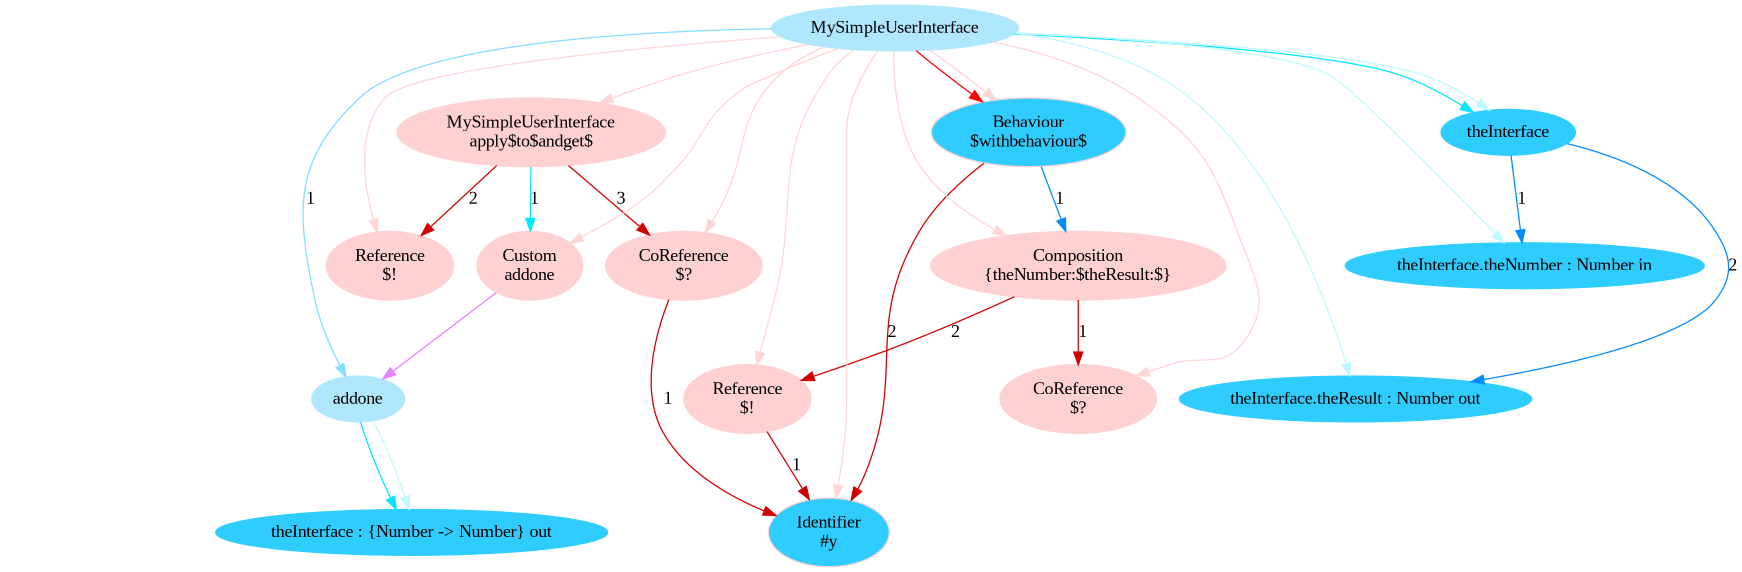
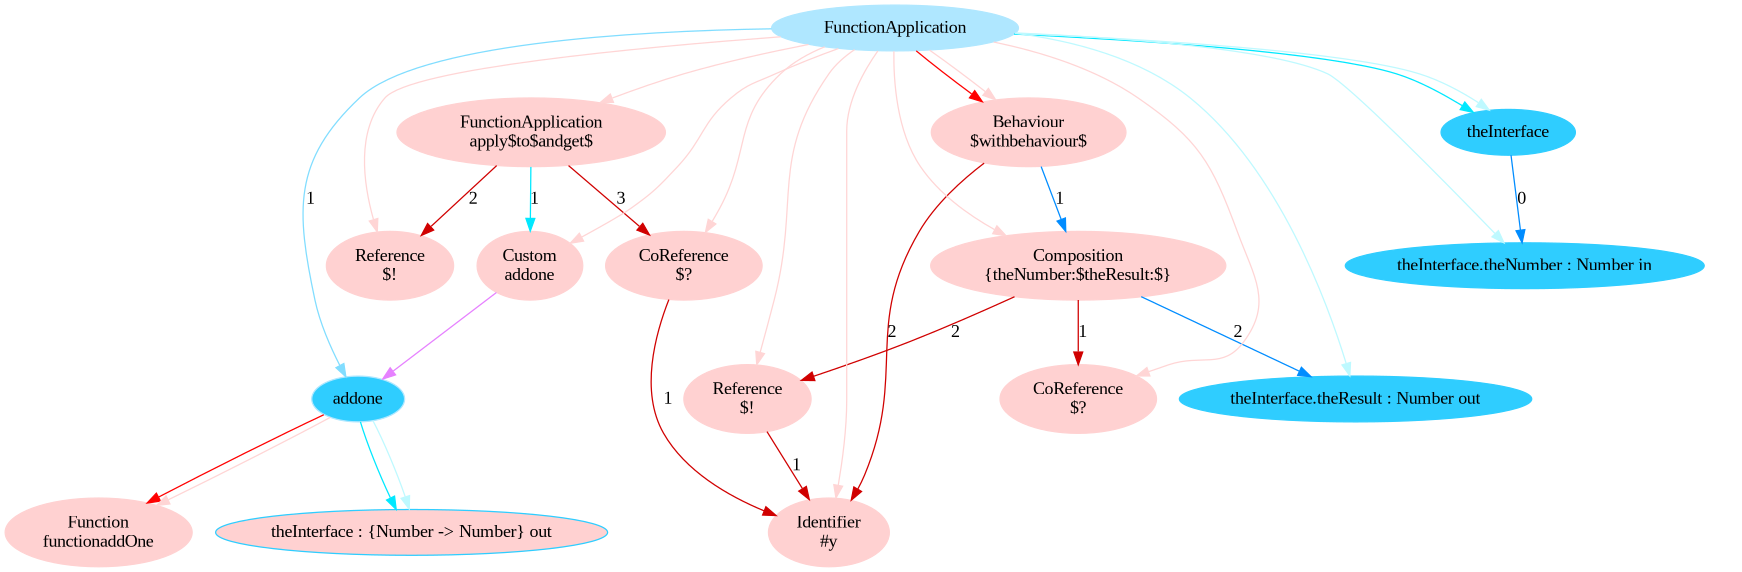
node "MySimpleUserInterface": label "MySimpleUserInterface" -> "FunctionApplication"
node "MySimpleUserInterface apply$to$andget$": label "MySimpleUserInterface apply$to$andget$" -> "FunctionApplication apply$to$andget$"
node "Behaviour $withbehaviour$": fillcolor #2fcdff -> #ffd1d1
edge "theInterface" -> "theInterface.theNumber : Number in": label "1" -> "0"
edge "theInterface" -> "theInterface.theResult : Number out": now "Composition {theNumber:$theResult:$}" -> "theInterface.theResult : Number out"
node "addone": fillcolor #afe7ff -> #2fcdff
node "Function functionaddOne": added
node "theInterface : {Number -> Number} out": fillcolor #2fcdff -> #ffd1d1
node "Identifier #y": fillcolor #2fcdff -> #ffd1d1
